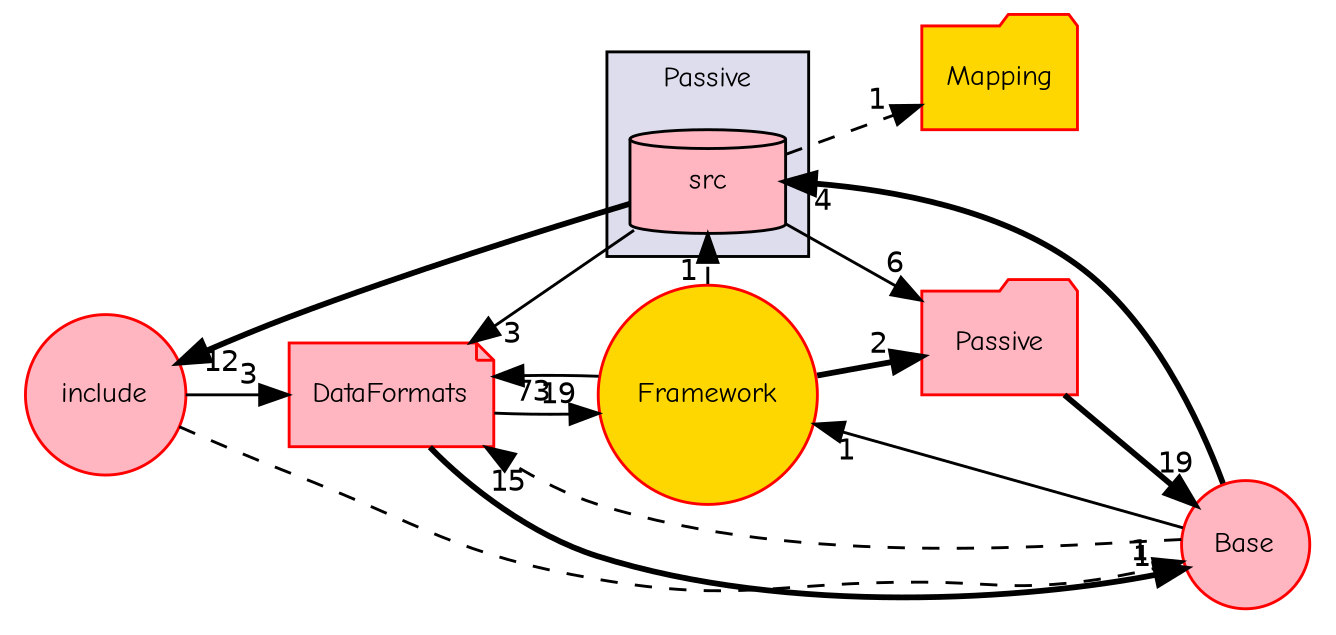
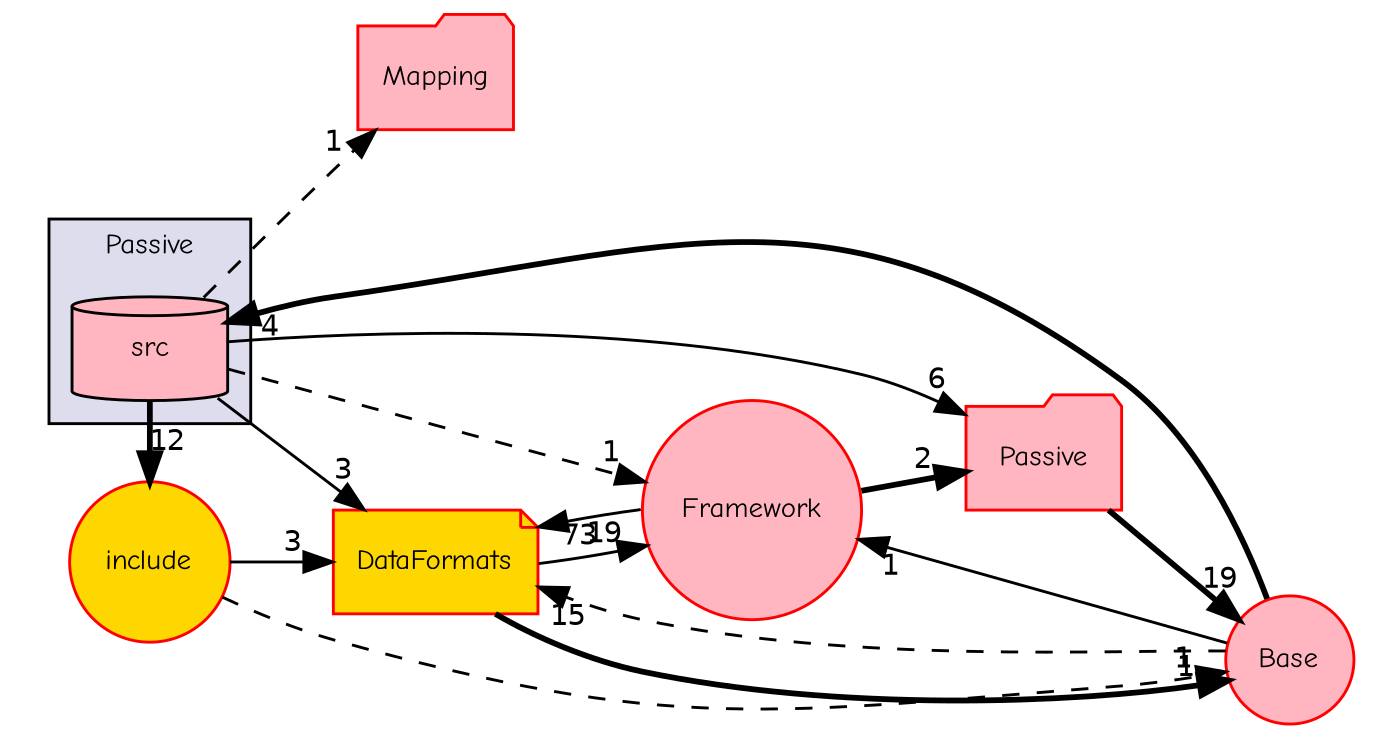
node "Mapping": fillcolor gold -> lightpink
edge "Framework" -> "src": reversed
node "include": fillcolor lightpink -> gold
node "DataFormats": fillcolor lightpink -> gold
node "Framework": fillcolor gold -> lightpink
